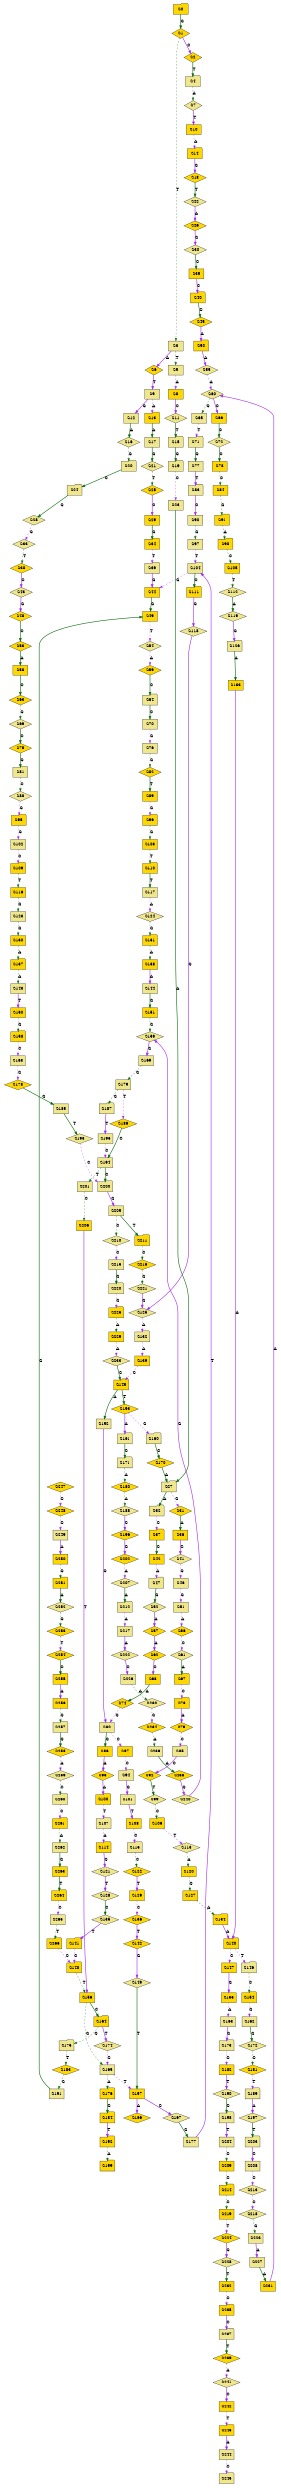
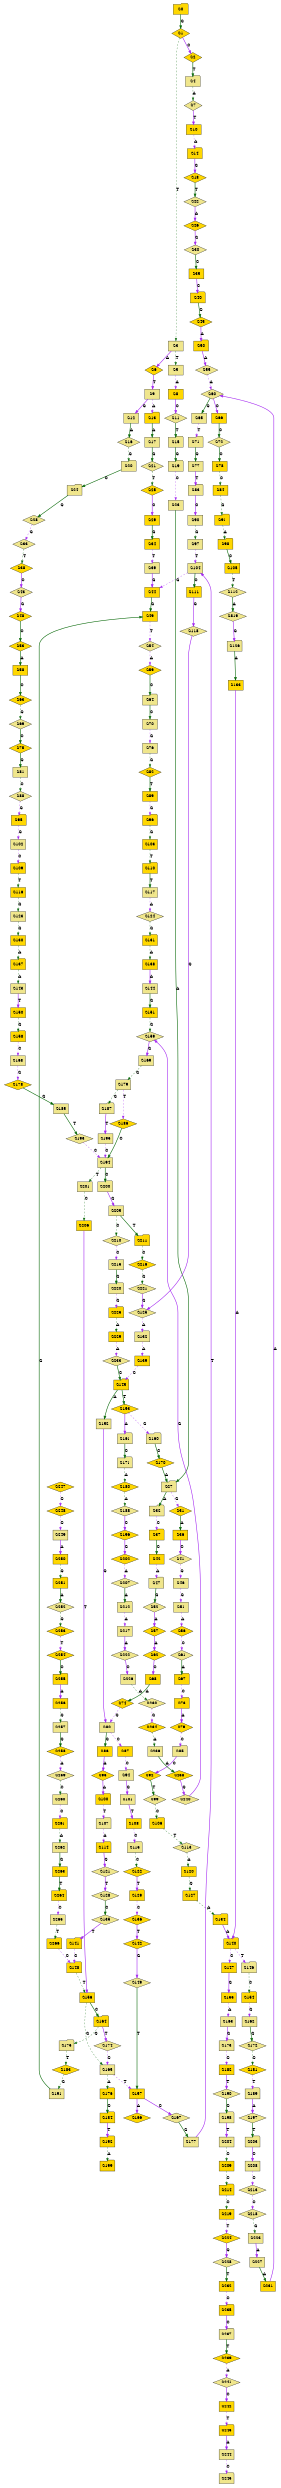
edge "S60" -> "S65": style dashed -> bold
edge "S98" -> "S105": style dashed -> bold
node "S119": label "S119" -> "S819"
edge "S193" -> "S200": now "S193" -> "S194"
edge "S106" -> "S113": color purple -> darkgreen
